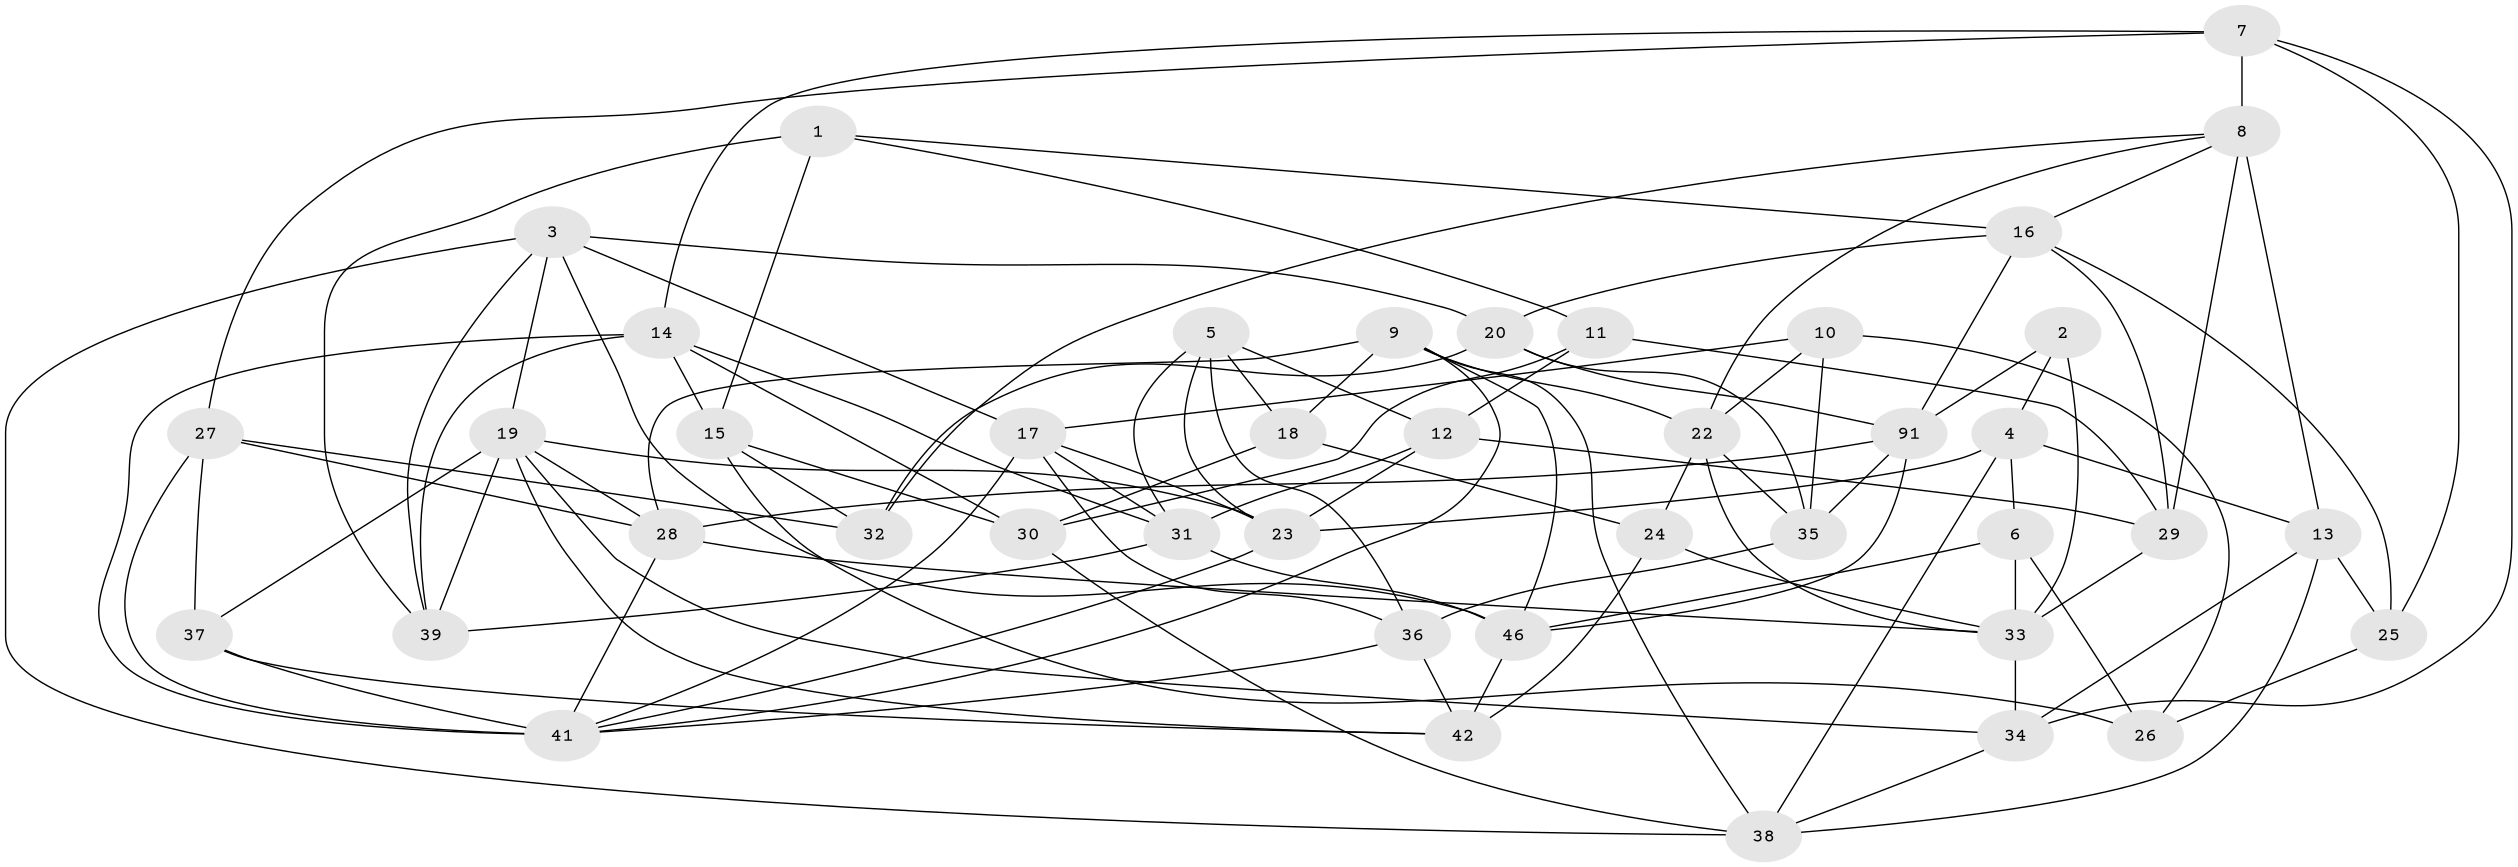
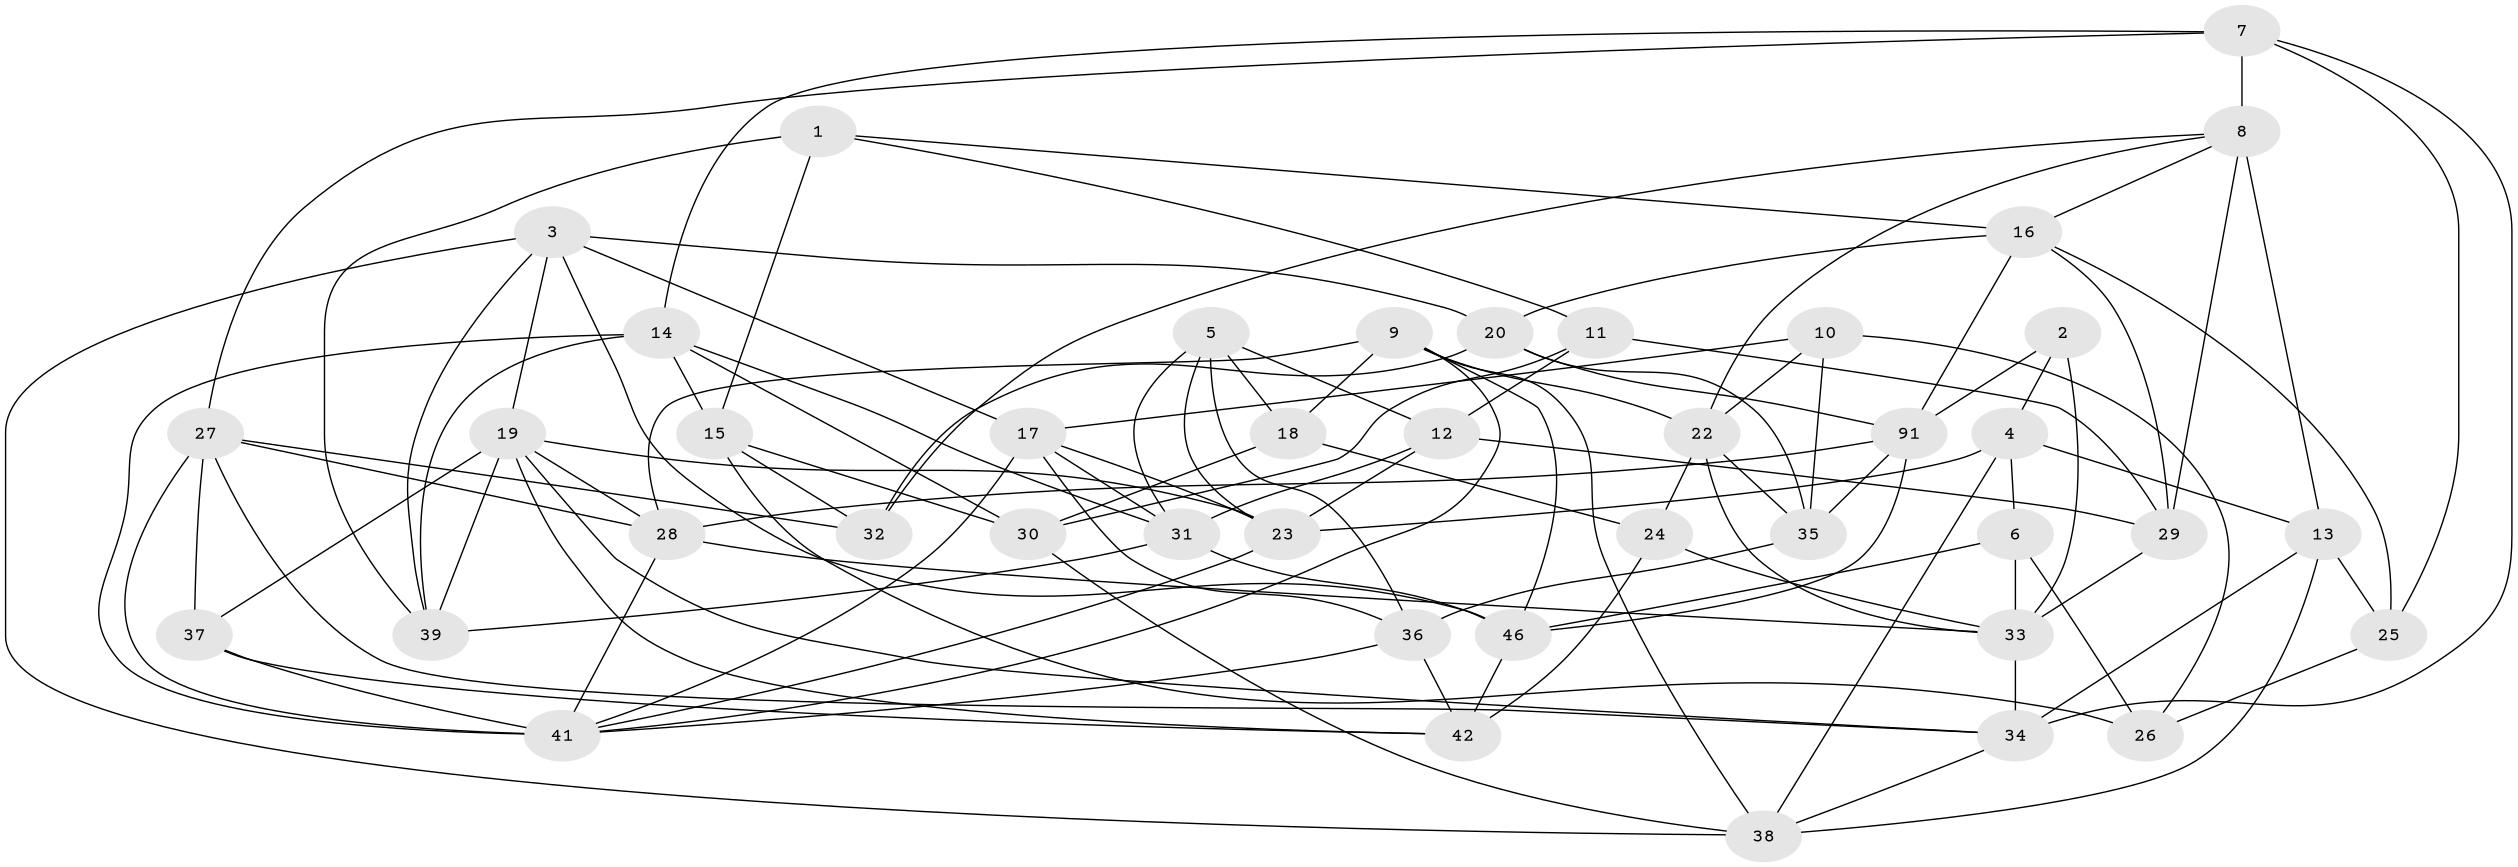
edge "27" -- "34": added
